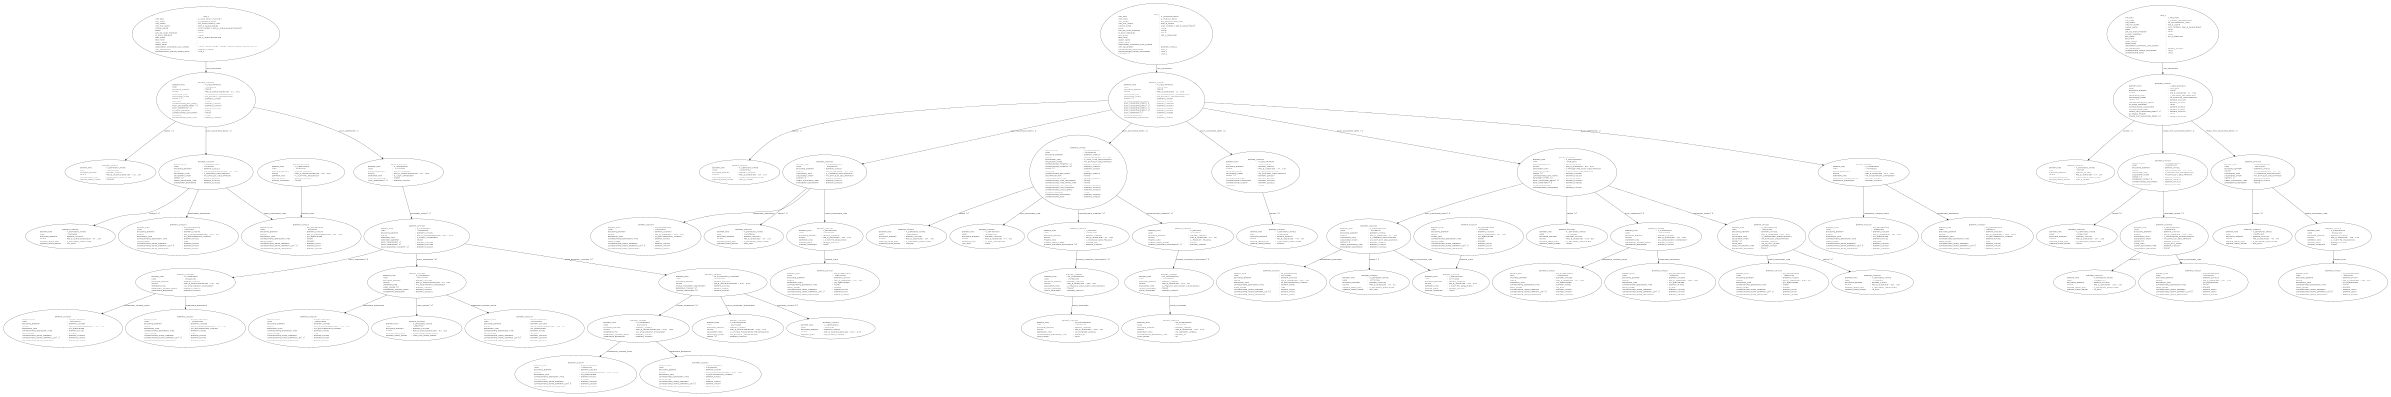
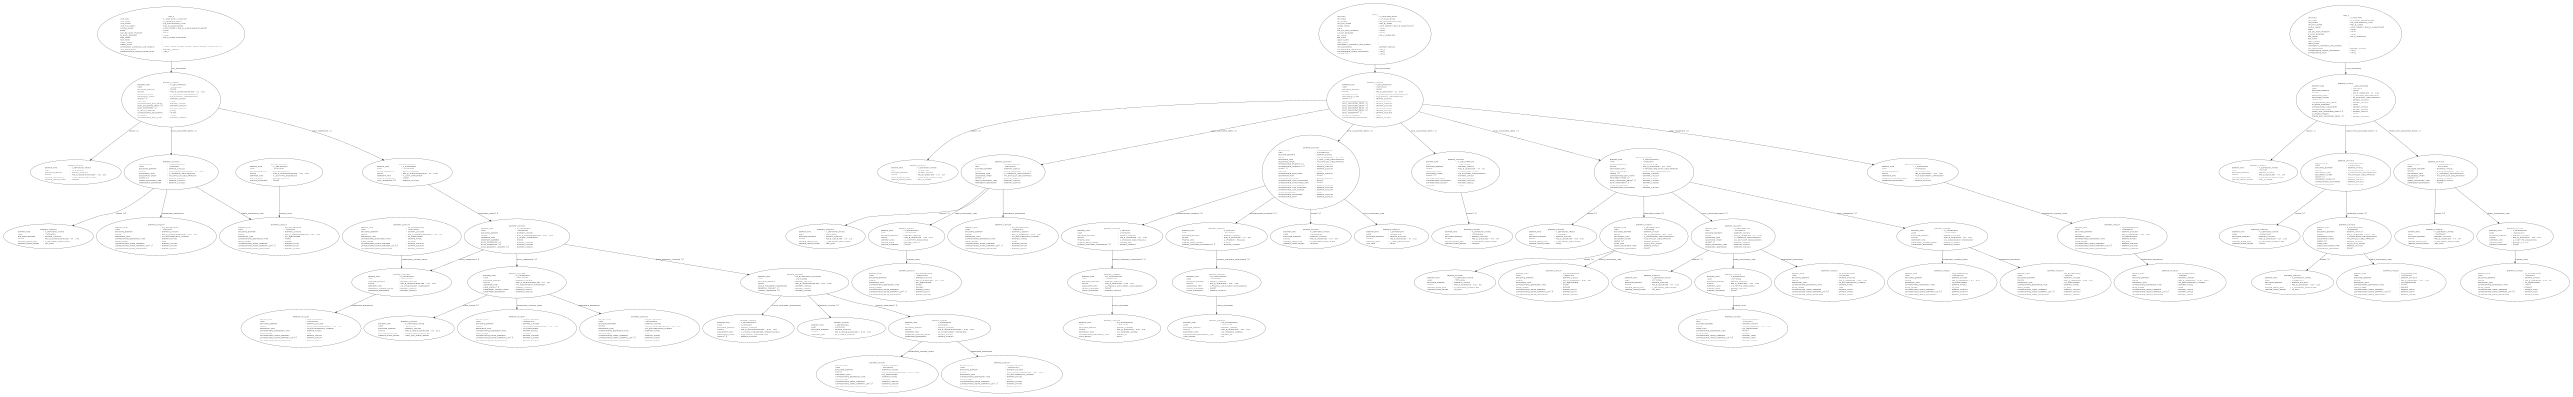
edge "Element_2436388" -> "Element_2435260": now "Element_2433237" -> "Element_2435260"
edge "Element_2425237" -> "Element_2425176": reversed
edge "Element_2302388" -> "Element_2299237": reversed
